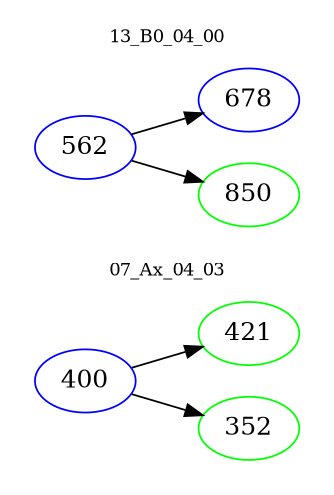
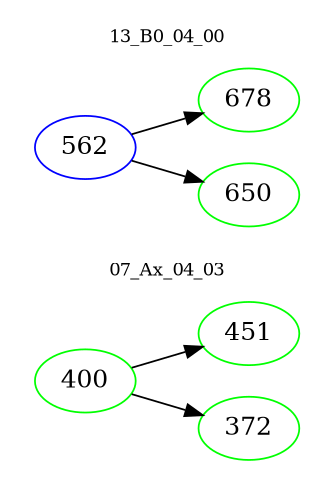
node "678": color blue -> green
node "850": label "850" -> "650"
node "421": label "421" -> "451"
node "400": color blue -> green
node "352": label "352" -> "372"
